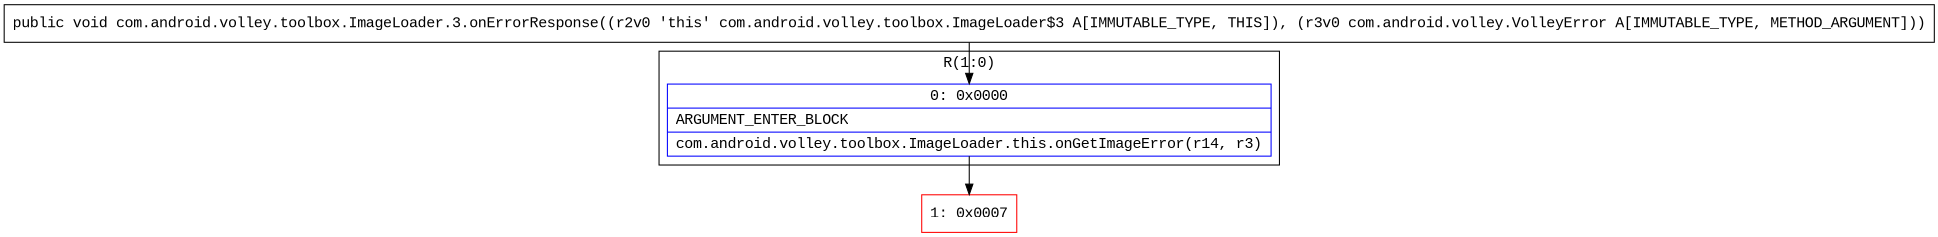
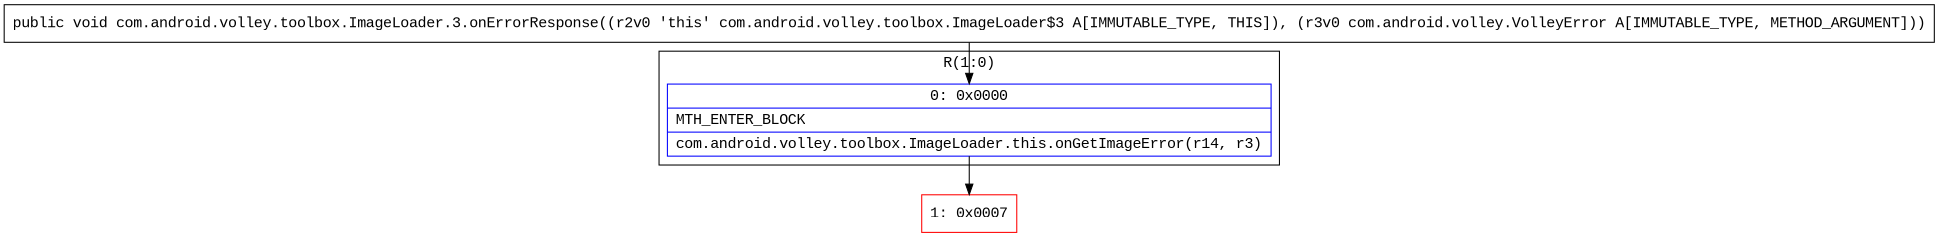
node "0: 0x0000": text "ARGUMENT_ENTER_BLOCK" -> "MTH_ENTER_BLOCK"
